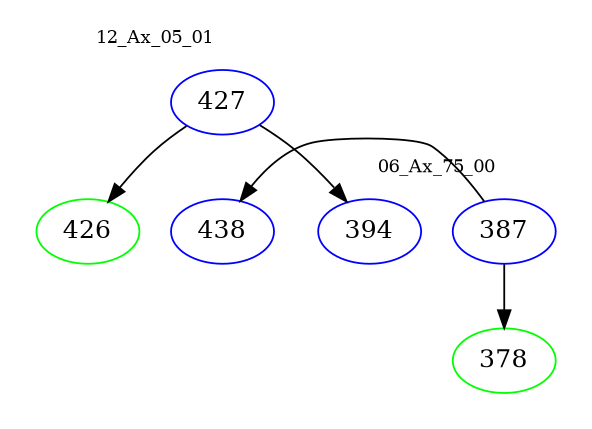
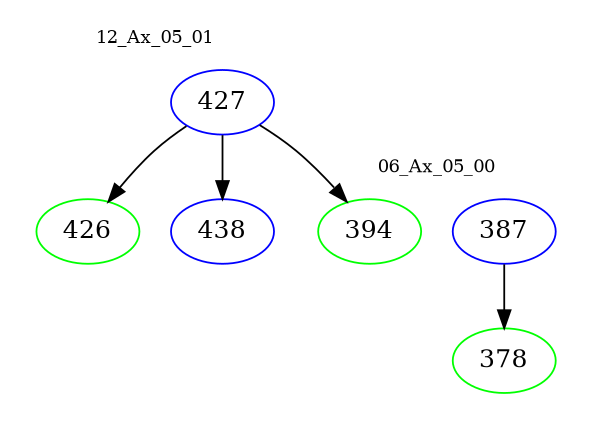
edge "387" -> "438": now "427" -> "438"
cluster "06_Ax_75_00": label "06_Ax_75_00" -> "06_Ax_05_00"
node "394": color blue -> green
